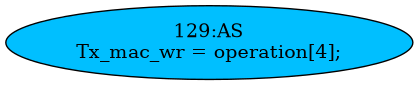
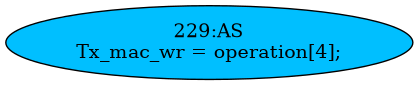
node "129:AS Tx_mac_wr = operation[4];": label "129:AS Tx_mac_wr = operation[4];" -> "229:AS Tx_mac_wr = operation[4];"
